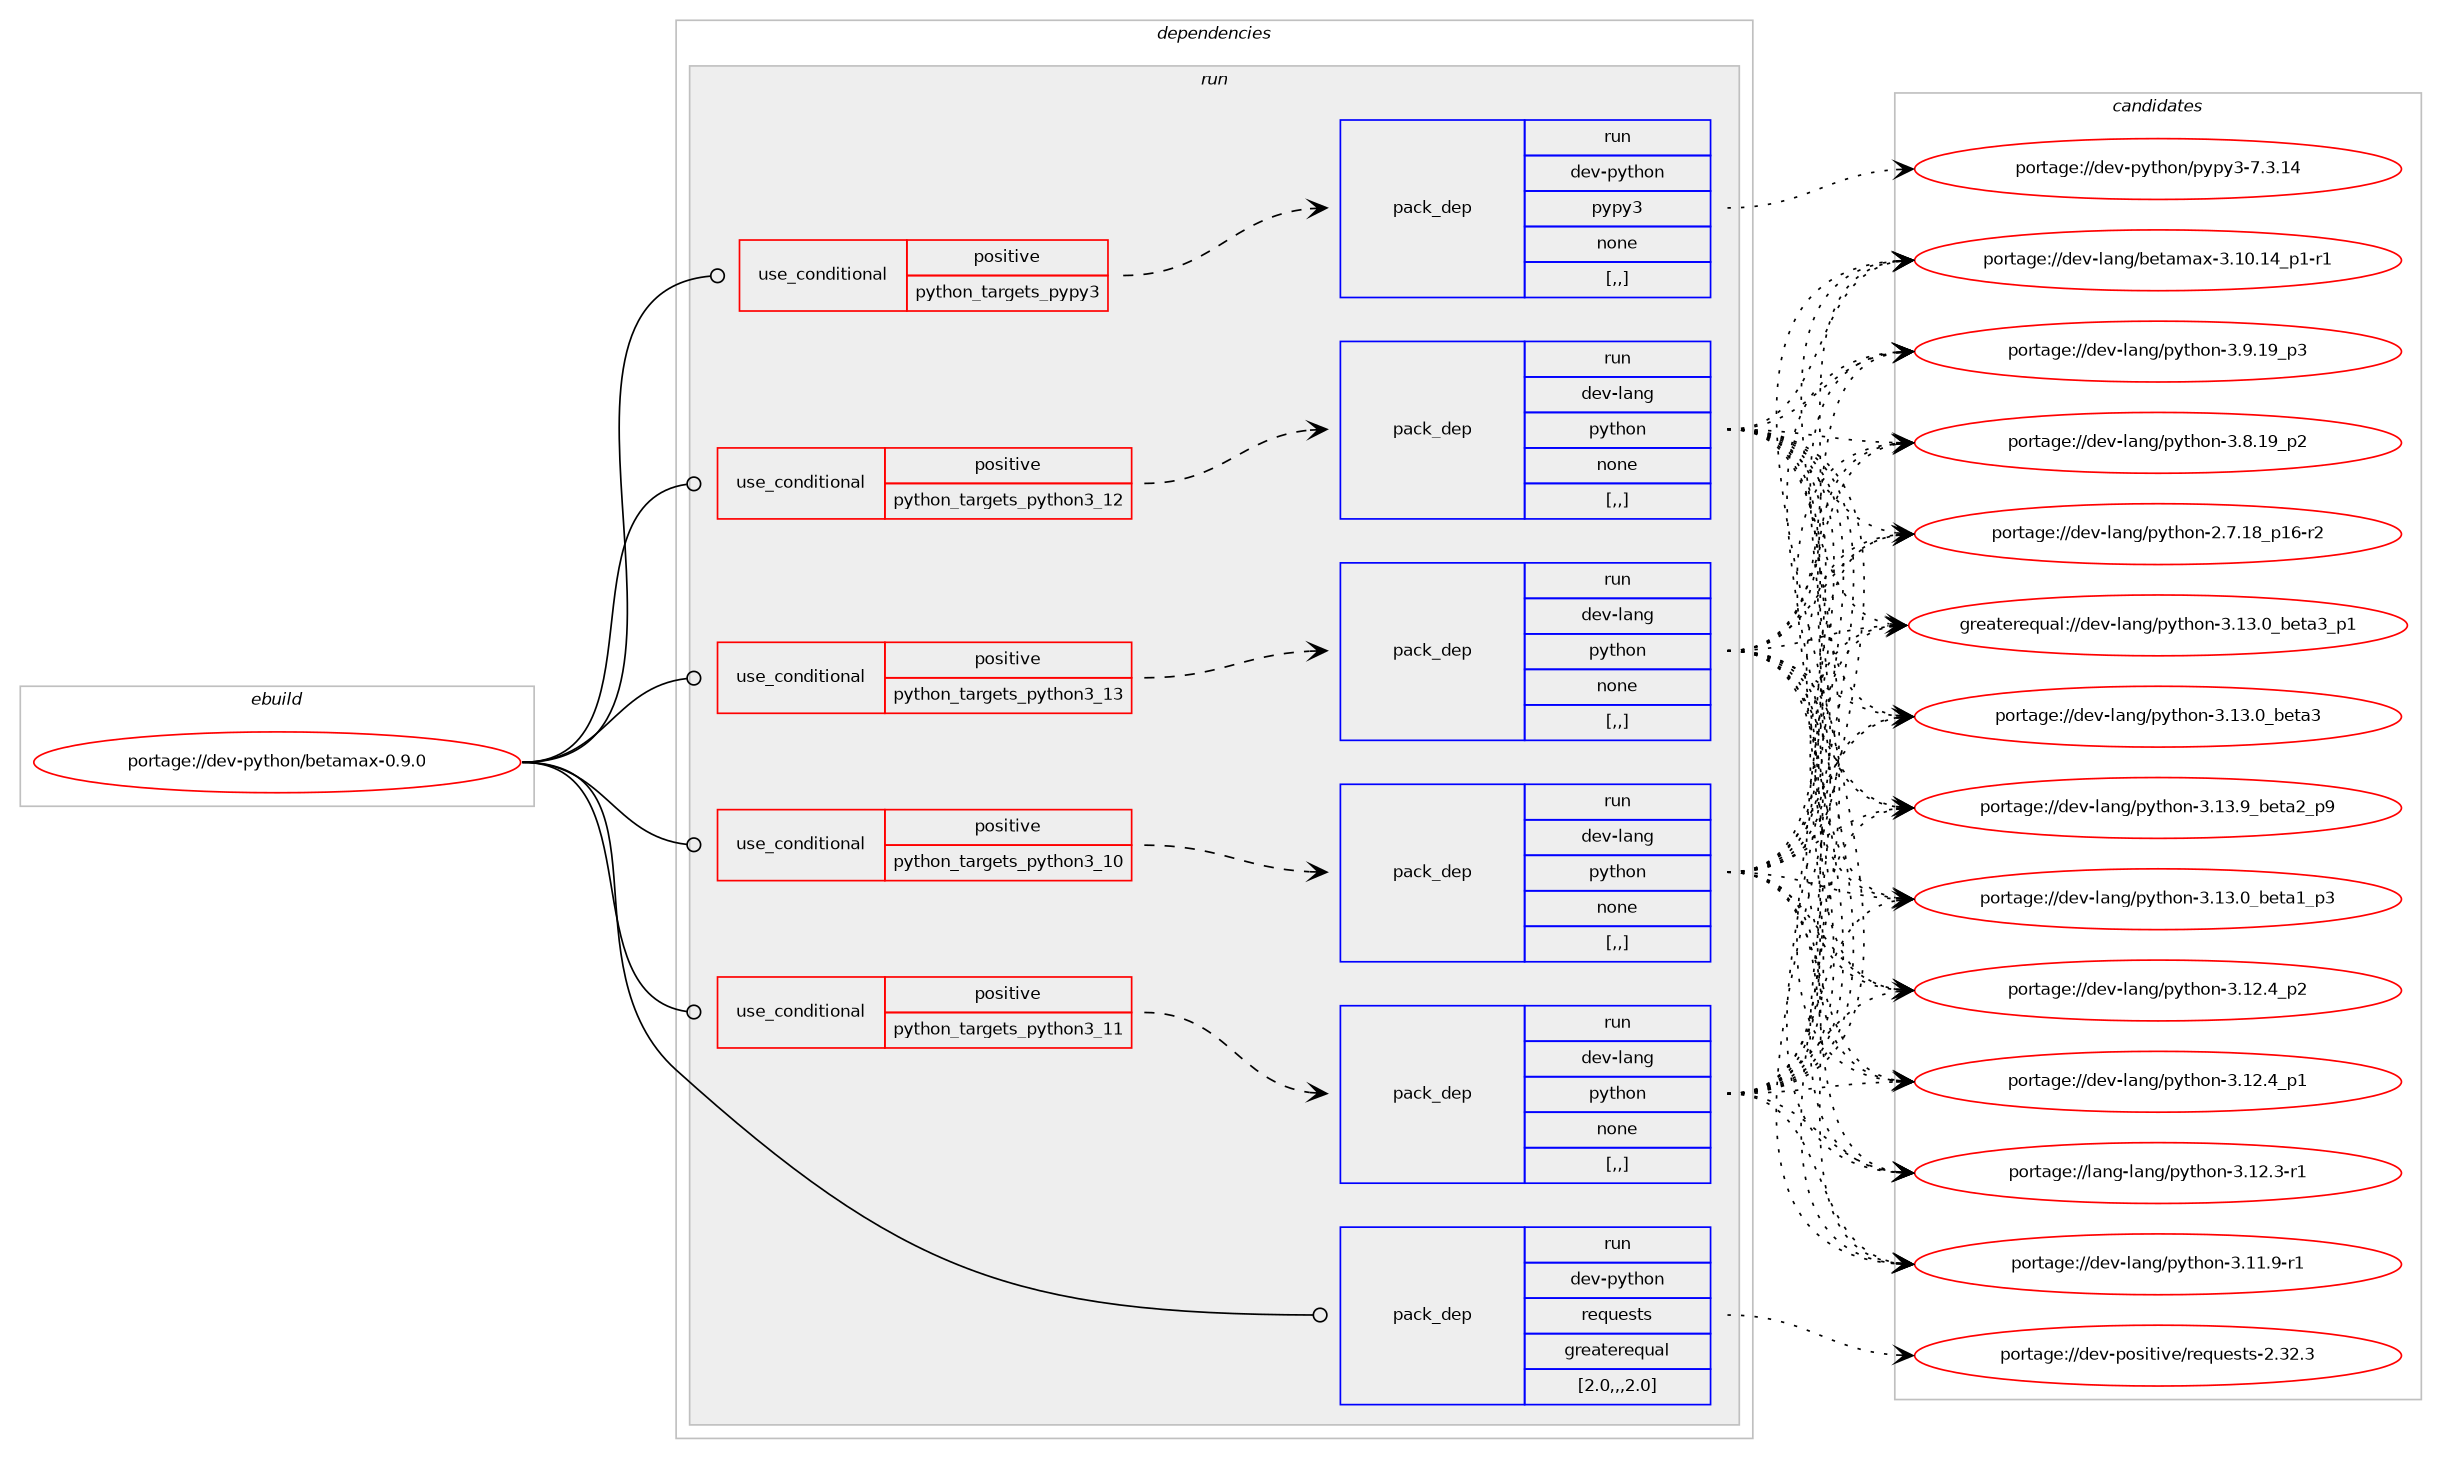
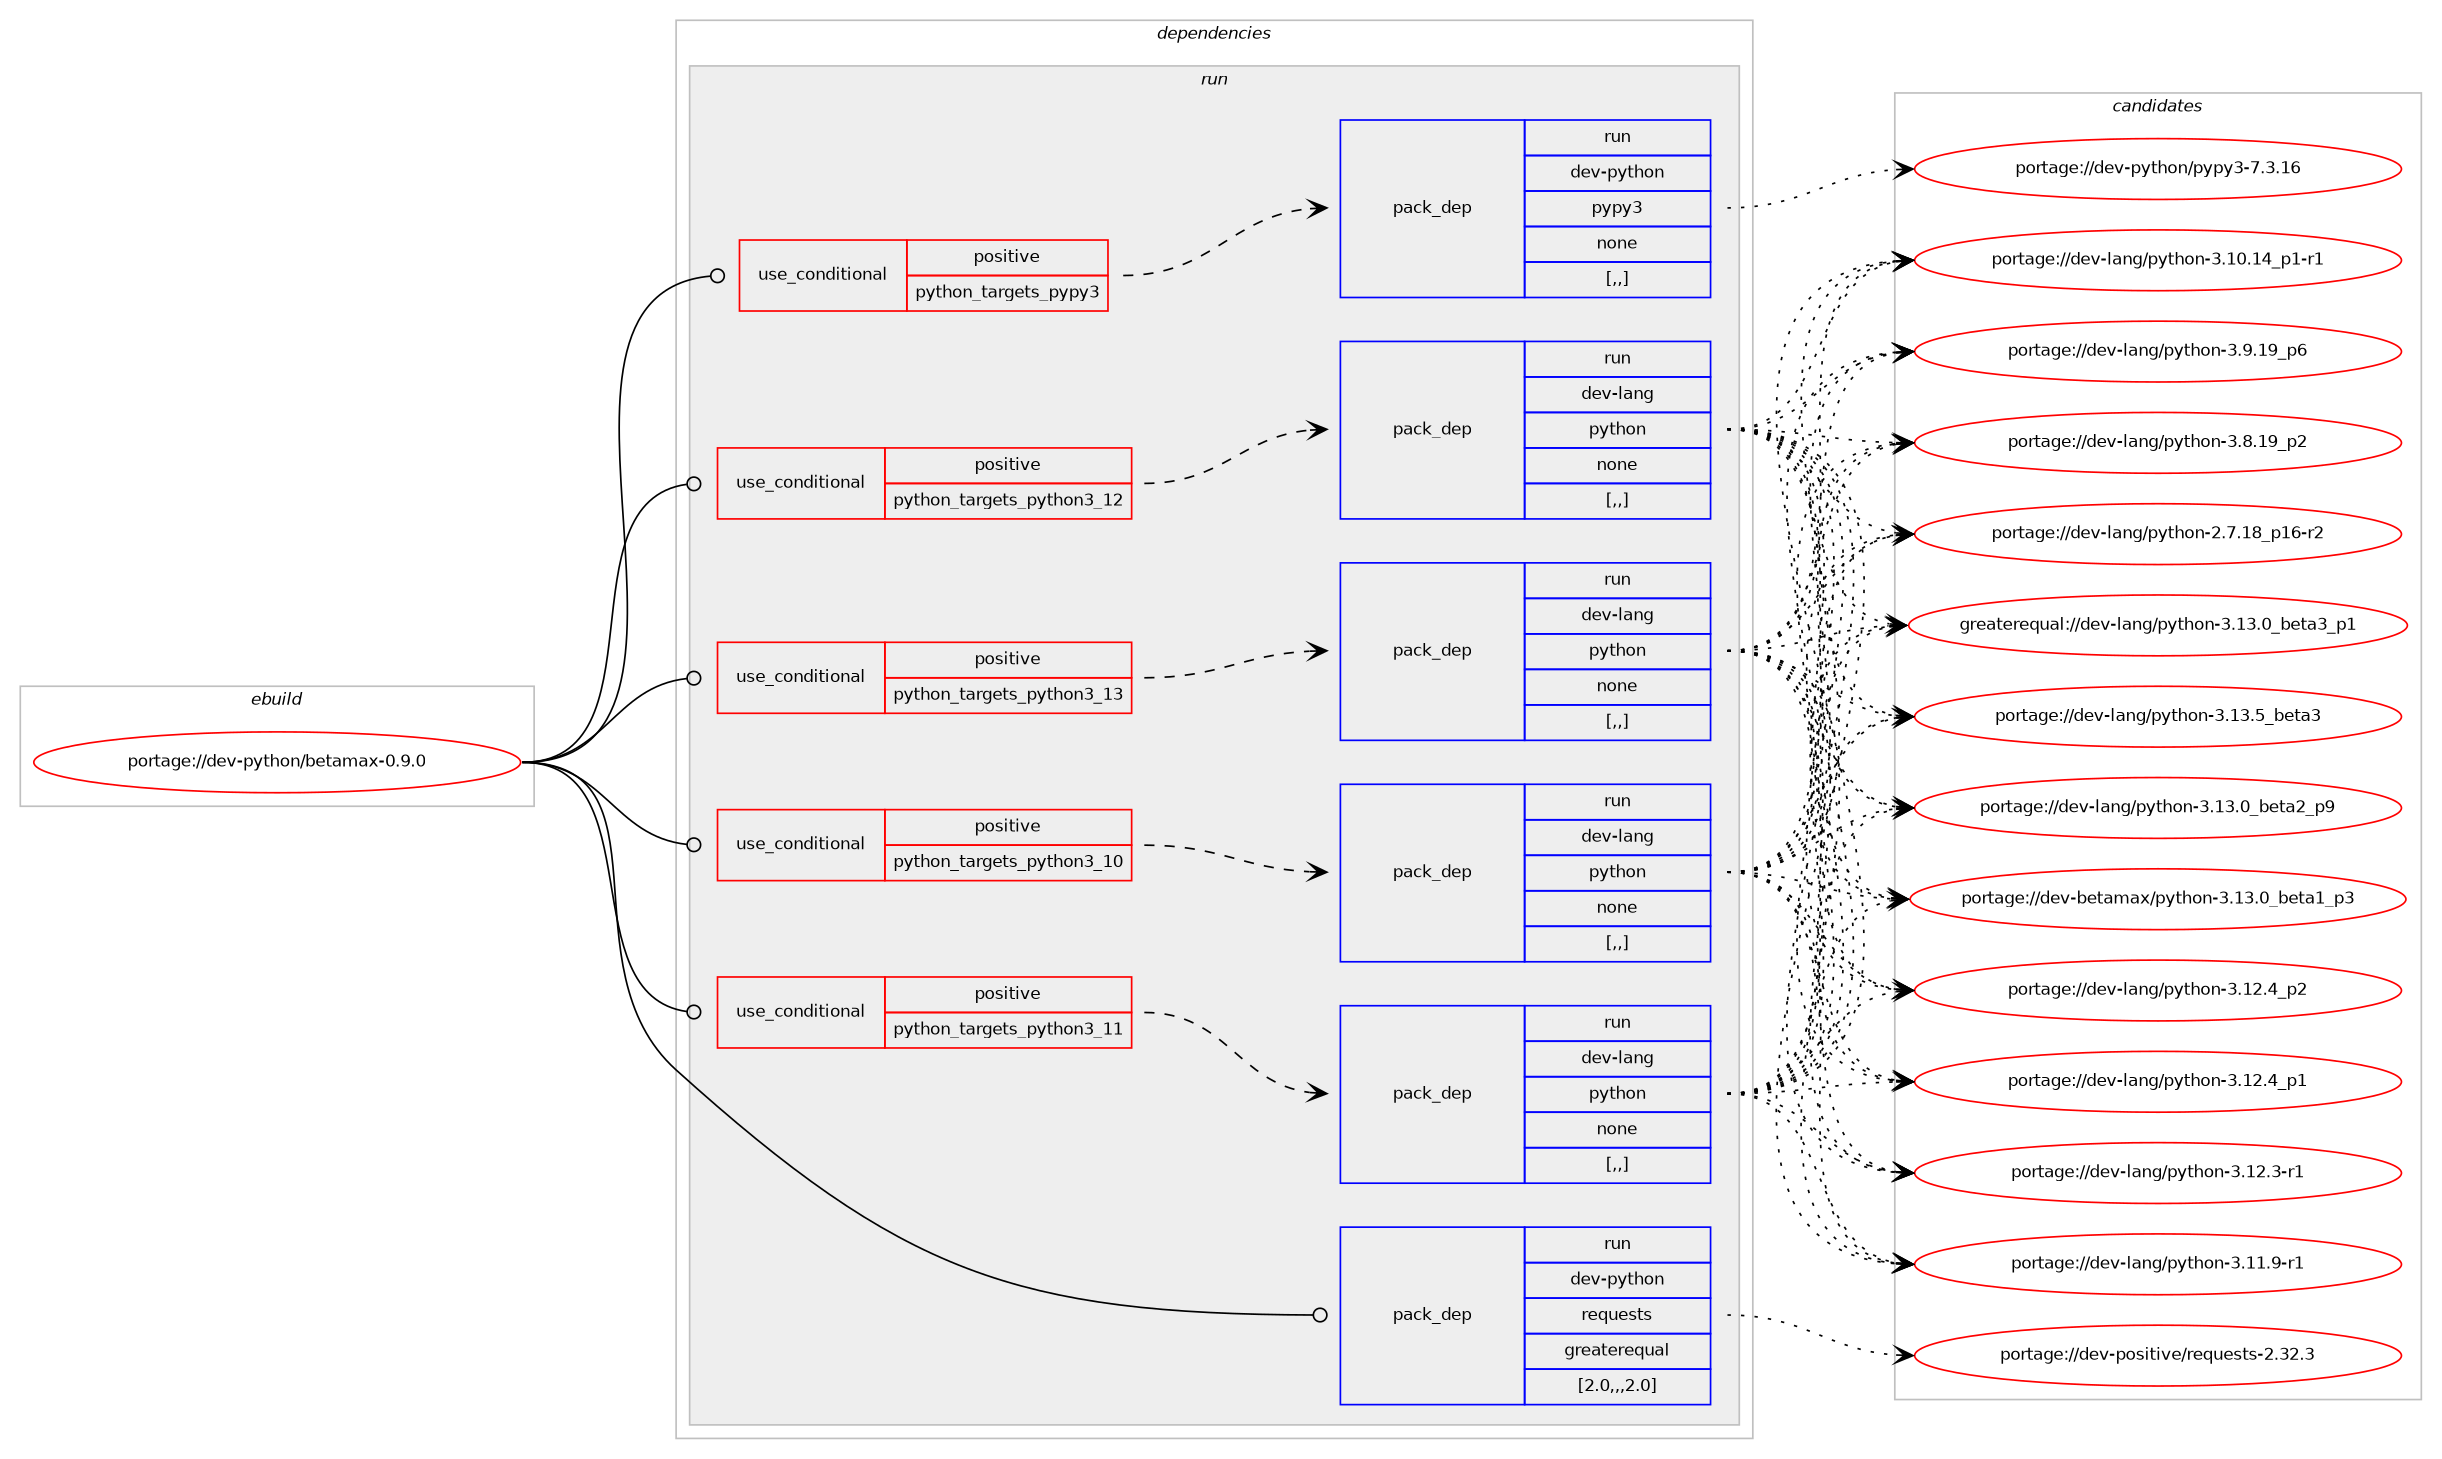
node "portage://dev-python/pypy3-7.3.14": label "portage://dev-python/pypy3-7.3.14" -> "portage://dev-python/pypy3-7.3.16"
node "portage://dev-lang/betamax-3.10.14_p1-r1": label "portage://dev-lang/betamax-3.10.14_p1-r1" -> "portage://dev-lang/python-3.10.14_p1-r1"
node "portage://dev-lang/python-3.9.19_p3": label "portage://dev-lang/python-3.9.19_p3" -> "portage://dev-lang/python-3.9.19_p6"
node "portage://dev-lang/python-3.13.0_beta3": label "portage://dev-lang/python-3.13.0_beta3" -> "portage://dev-lang/python-3.13.5_beta3"
node "portage://dev-lang/python-3.13.9_beta2_p9": label "portage://dev-lang/python-3.13.9_beta2_p9" -> "portage://dev-lang/python-3.13.0_beta2_p9"
node "portage://dev-lang/python-3.13.0_beta1_p3": label "portage://dev-lang/python-3.13.0_beta1_p3" -> "portage://dev-betamax/python-3.13.0_beta1_p3"
node "portage://lang-lang/python-3.12.3-r1": label "portage://lang-lang/python-3.12.3-r1" -> "portage://dev-lang/python-3.12.3-r1"
